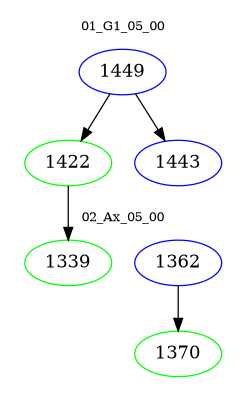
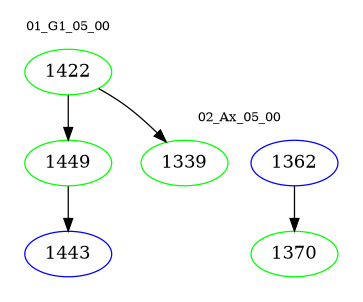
node "1449": color blue -> green
edge "1449" -> "1422": reversed
